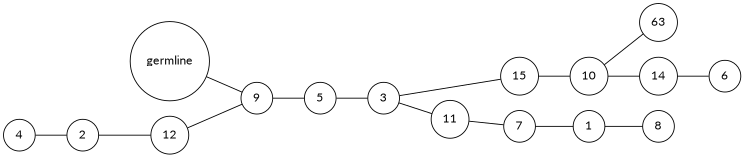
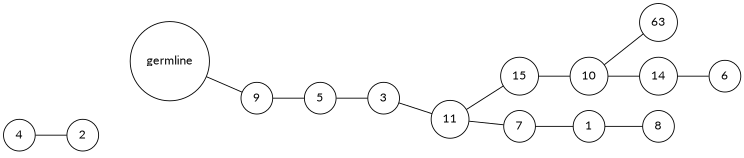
edge "15" -- "3": now "15" -- "11"
node "12": removed
